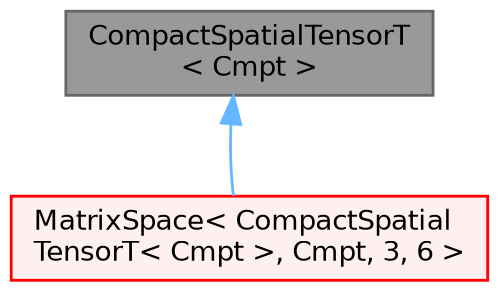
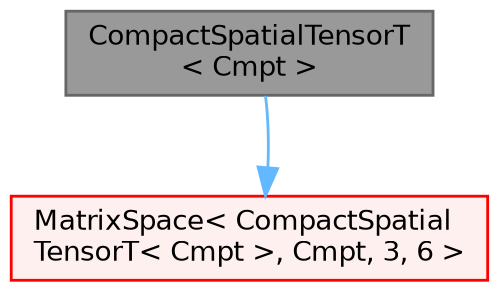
edge "MatrixSpace< CompactSpatial TensorT< Cmpt >, Cmpt, 3, 6 >" -> "CompactSpatialTensorT < Cmpt >": reversed
